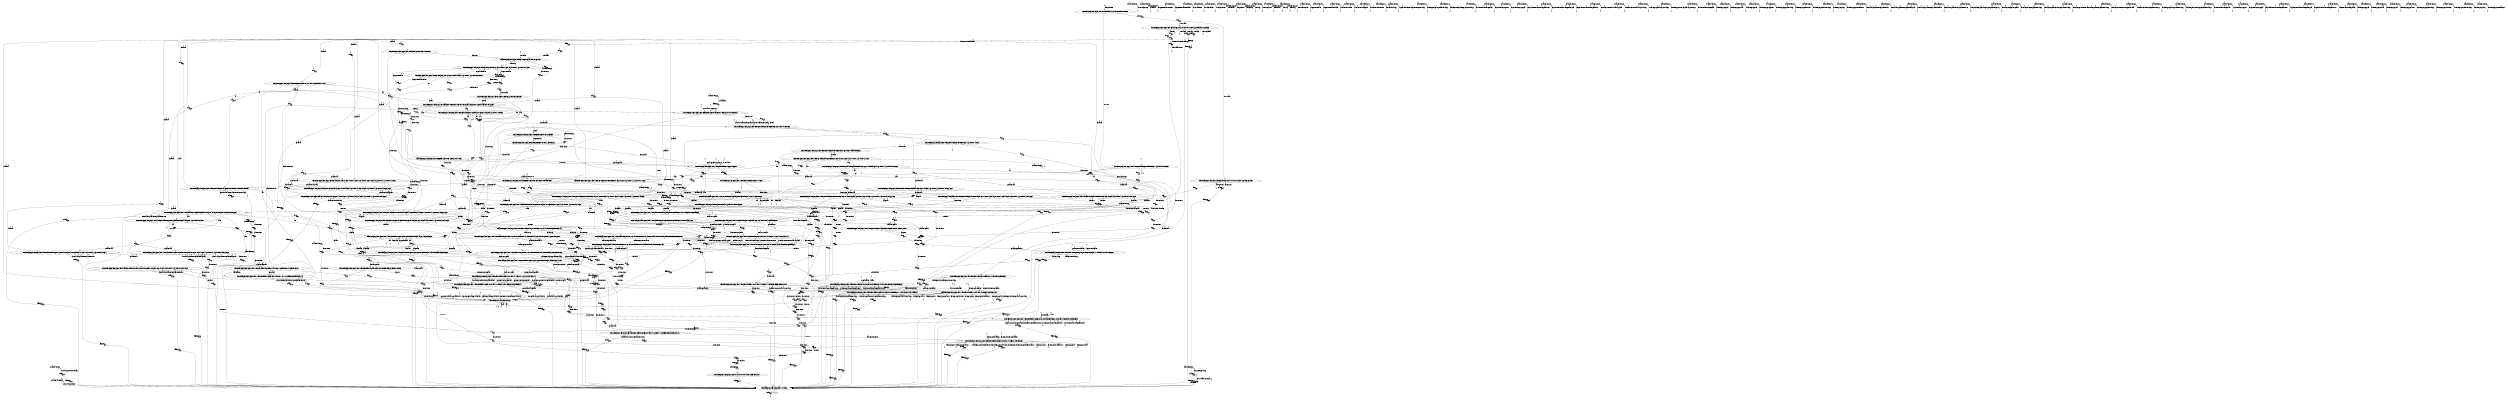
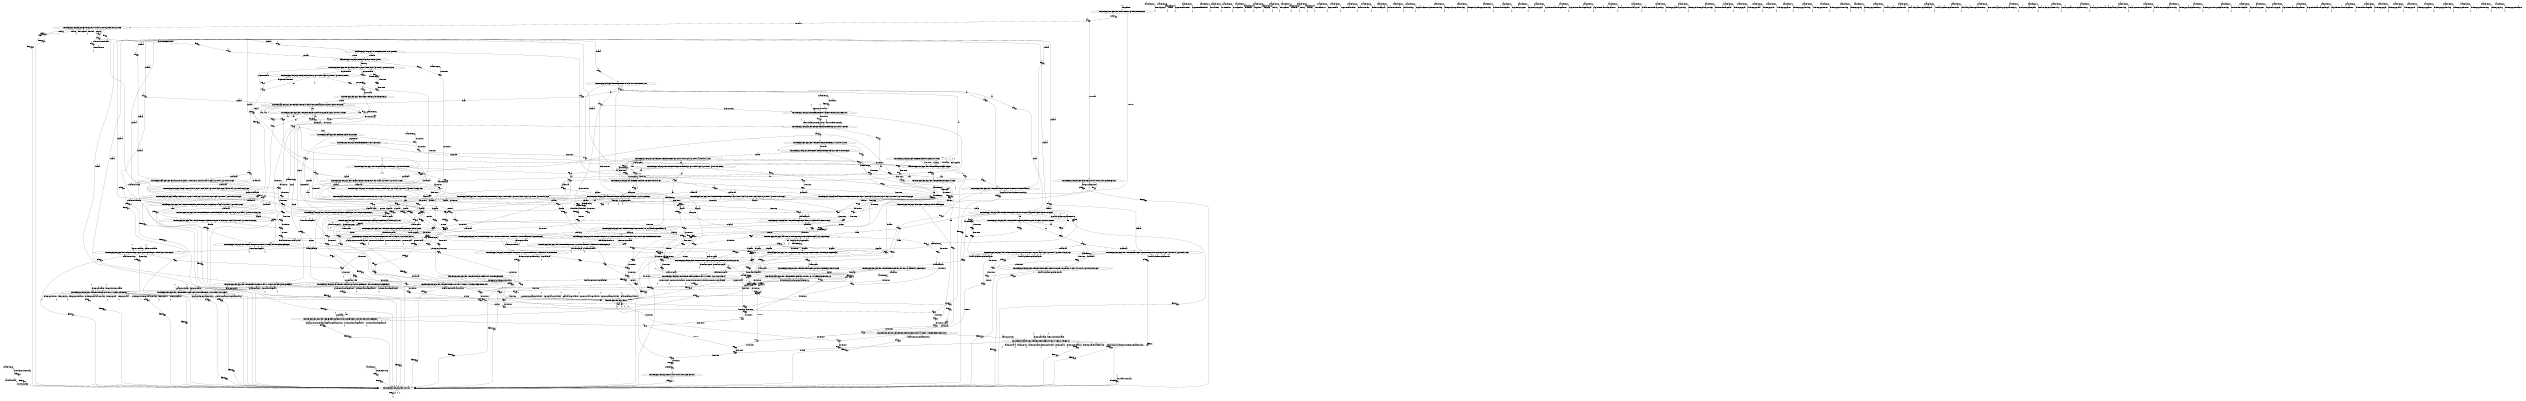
node "NFCORE_ATACSEQ:ATACSEQ:PICARD_MERGESAMFILES_LIBRARY": label "NFCORE_ATACSEQ:ATACSEQ:PICARD_MERGESAMFILES_LIBRARY" -> "NFCORE_ATACSEQ:ATACSEQ:PICARD_MERGESAMFILES_EXTRACT"
node "v144 first": added
